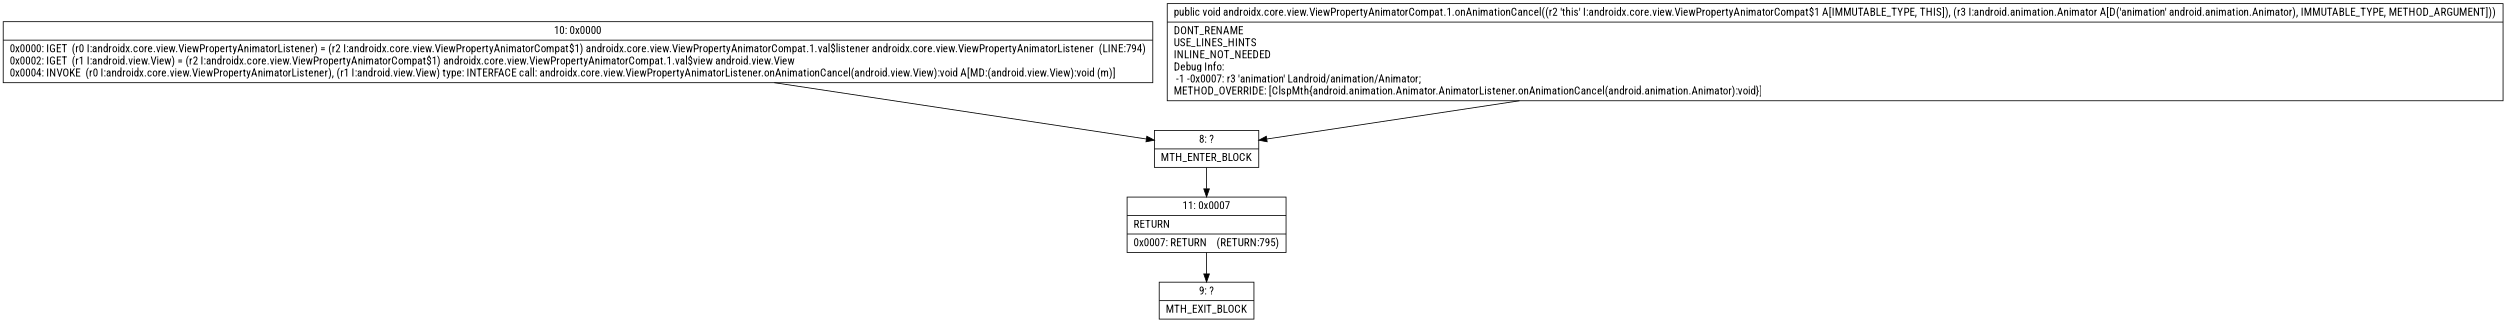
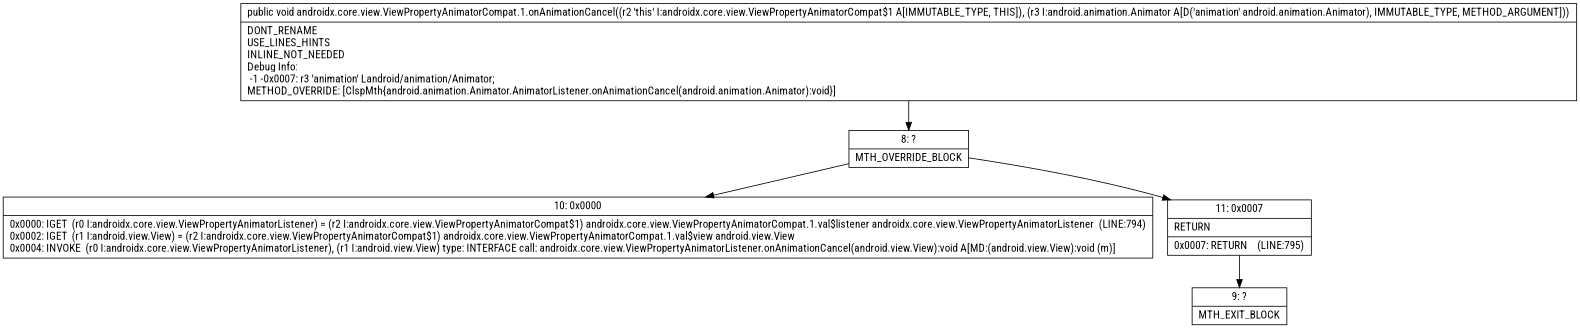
edge "10: 0x0000" -> "8: ?": reversed
node "8: ?": text "MTH_ENTER_BLOCK" -> "MTH_OVERRIDE_BLOCK"
node "11: 0x0007": text "0x0007: RETURN    (RETURN:795)" -> "0x0007: RETURN    (LINE:795)"
